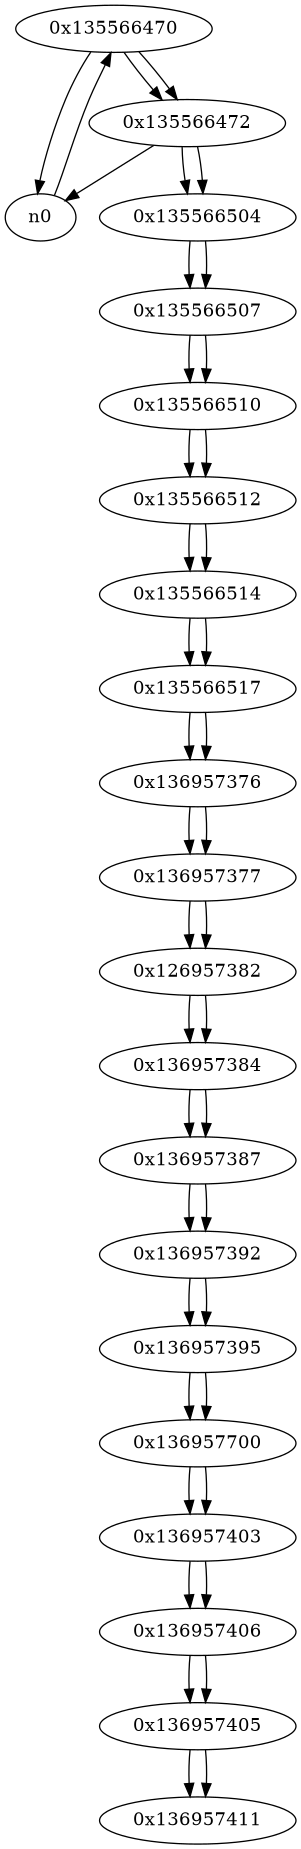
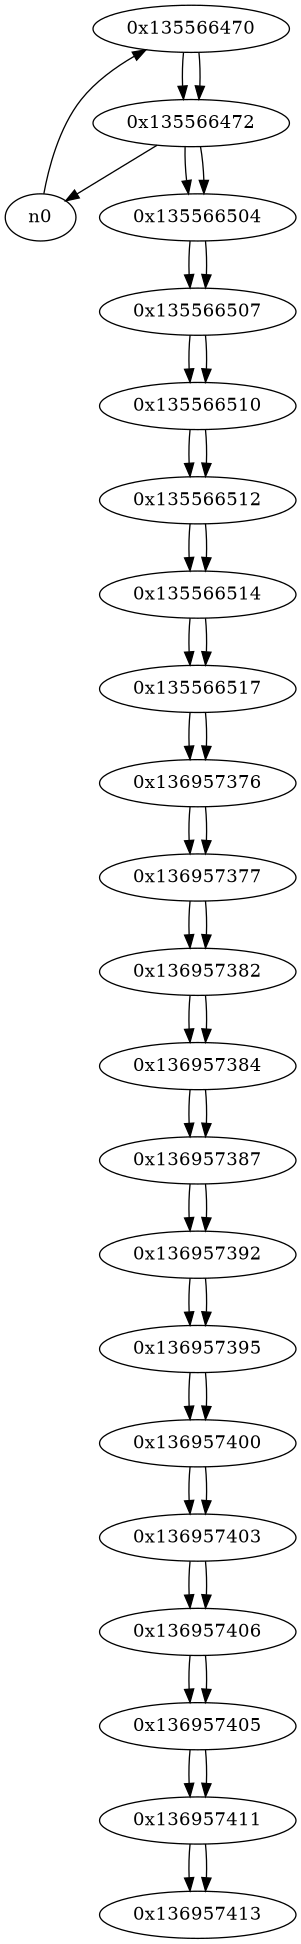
edge "0x135566470" -> "n0": removed
node "0x126957382": label "0x126957382" -> "0x136957382"
node "0x136957700": label "0x136957700" -> "0x136957400"
node "0x136957413": added
